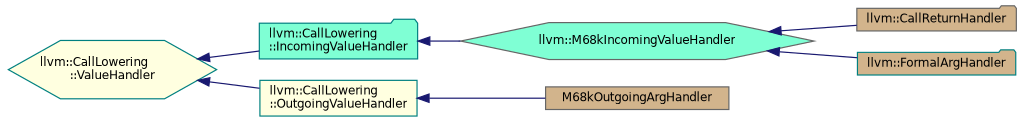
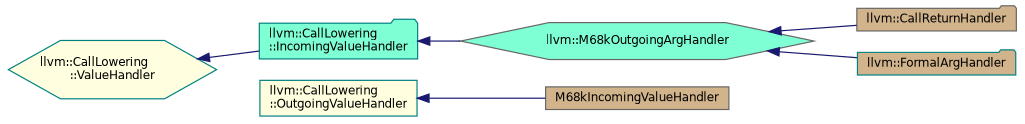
node "llvm::M68kIncomingValueHandler": label "llvm::M68kIncomingValueHandler" -> "llvm::M68kOutgoingArgHandler"
edge "llvm::CallLowering ::OutgoingValueHandler" -> "llvm::CallLowering ::ValueHandler": removed
node "M68kOutgoingArgHandler": label "M68kOutgoingArgHandler" -> "M68kIncomingValueHandler"
